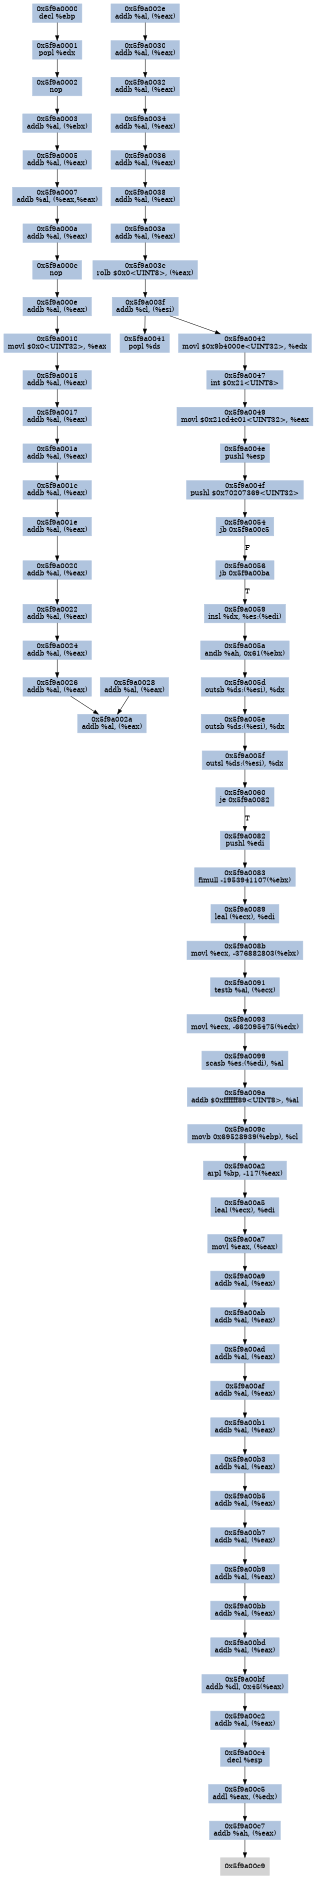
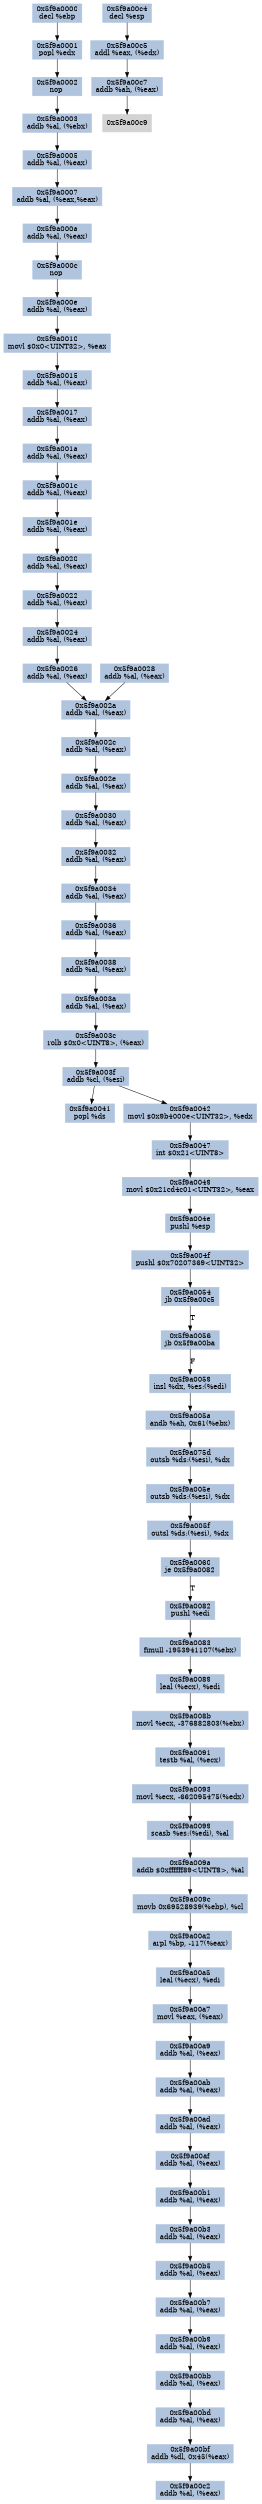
edge "0x5f9a0054 jb 0x5f9a00c5" -> "0x5f9a0056 jb 0x5f9a00ba": label "F" -> "T"
edge "0x5f9a0056 jb 0x5f9a00ba" -> "0x5f9a0059 insl %dx, %es:(%edi)": label "T" -> "F"
node "0x5f9a005d outsb %ds:(%esi), %dx": label "0x5f9a005d outsb %ds:(%esi), %dx" -> "0x5f9a075d outsb %ds:(%esi), %dx"
node "0x5f9a002c addb %al, (%eax)": added
edge "0x5f9a00c2 addb %al, (%eax)" -> "0x5f9a00c4 decl %esp": removed
